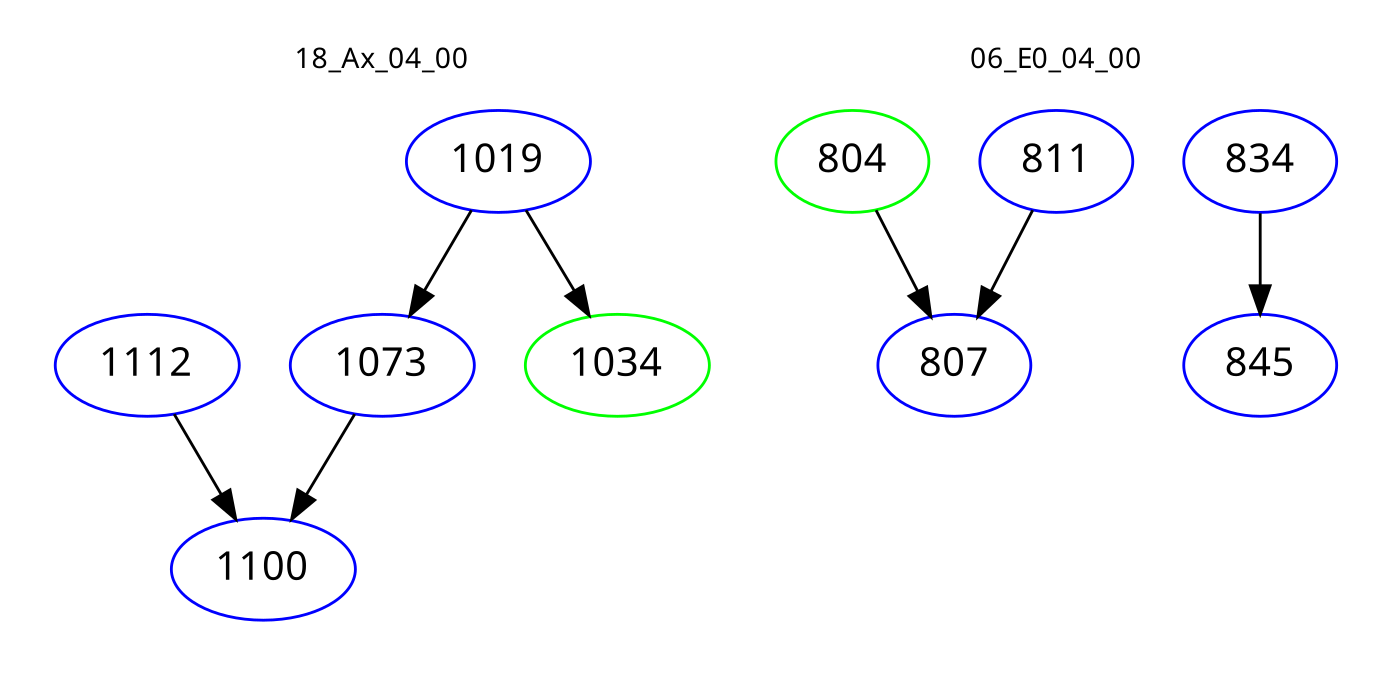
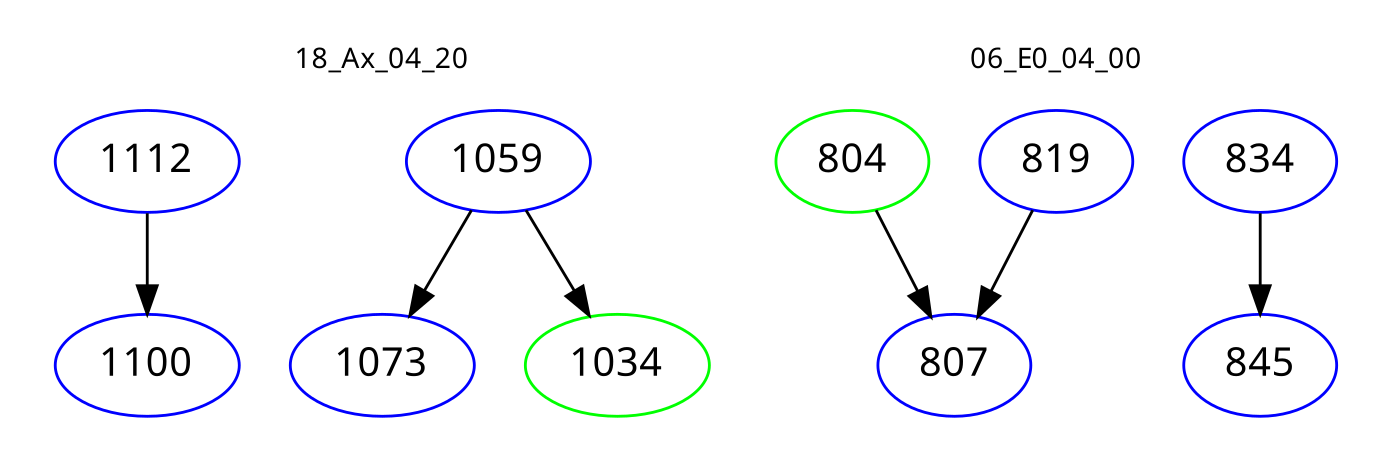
cluster "18_Ax_04_00": label "18_Ax_04_00" -> "18_Ax_04_20"
node "1019": label "1019" -> "1059"
node "811": label "811" -> "819"
edge "1073" -> "1100": removed
